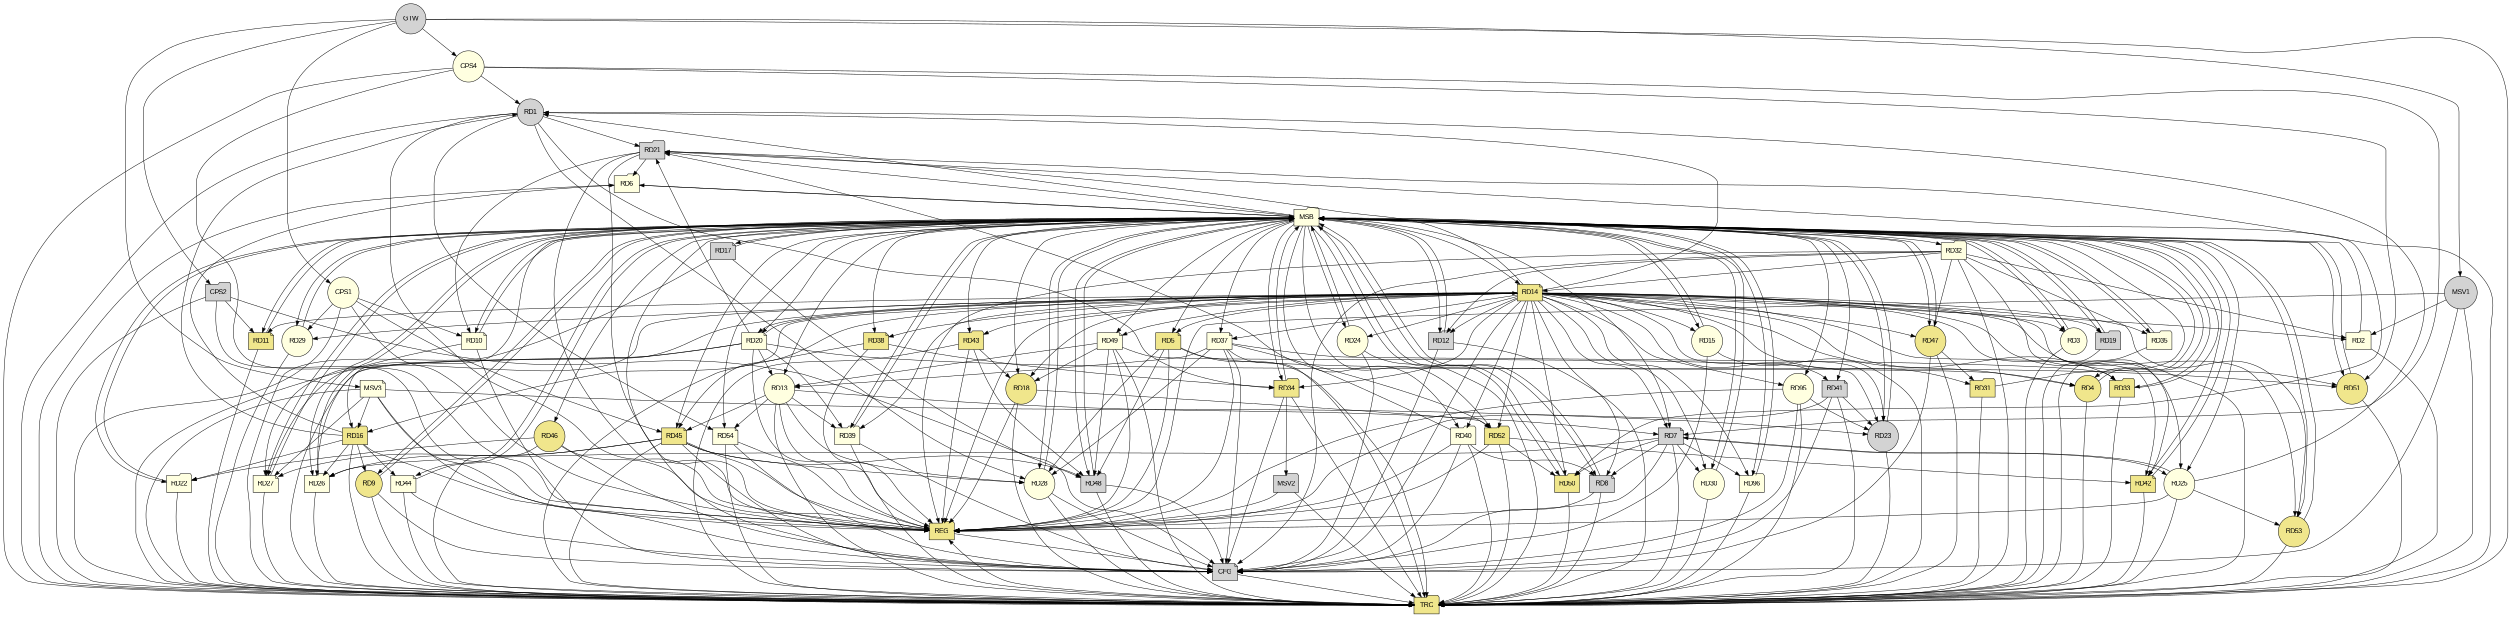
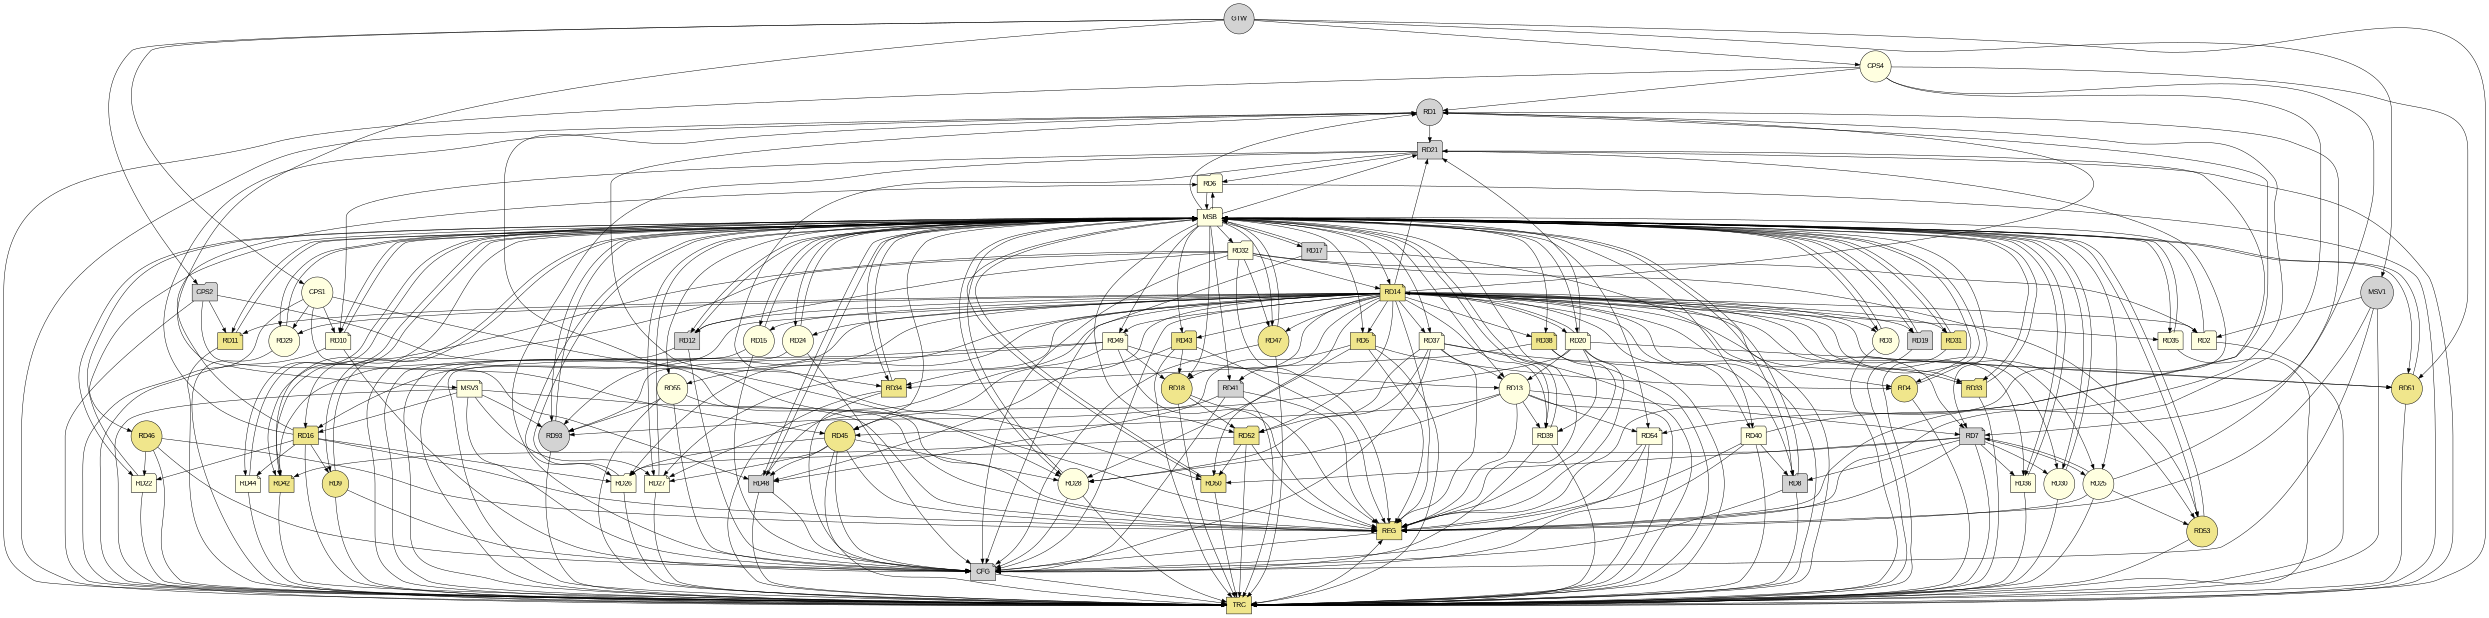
edge "RD47" -> "RD31": now "MSB" -> "RD31"
node "RD95": label "RD95" -> "RD55"
node "RD45": shape note -> circle
node "RD23": label "RD23" -> "RD93"
node "MSV2": removed
node "RD8": shape note -> folder
node "RD96": label "RD96" -> "RD36"
edge "RD44" -> "CFG": removed
